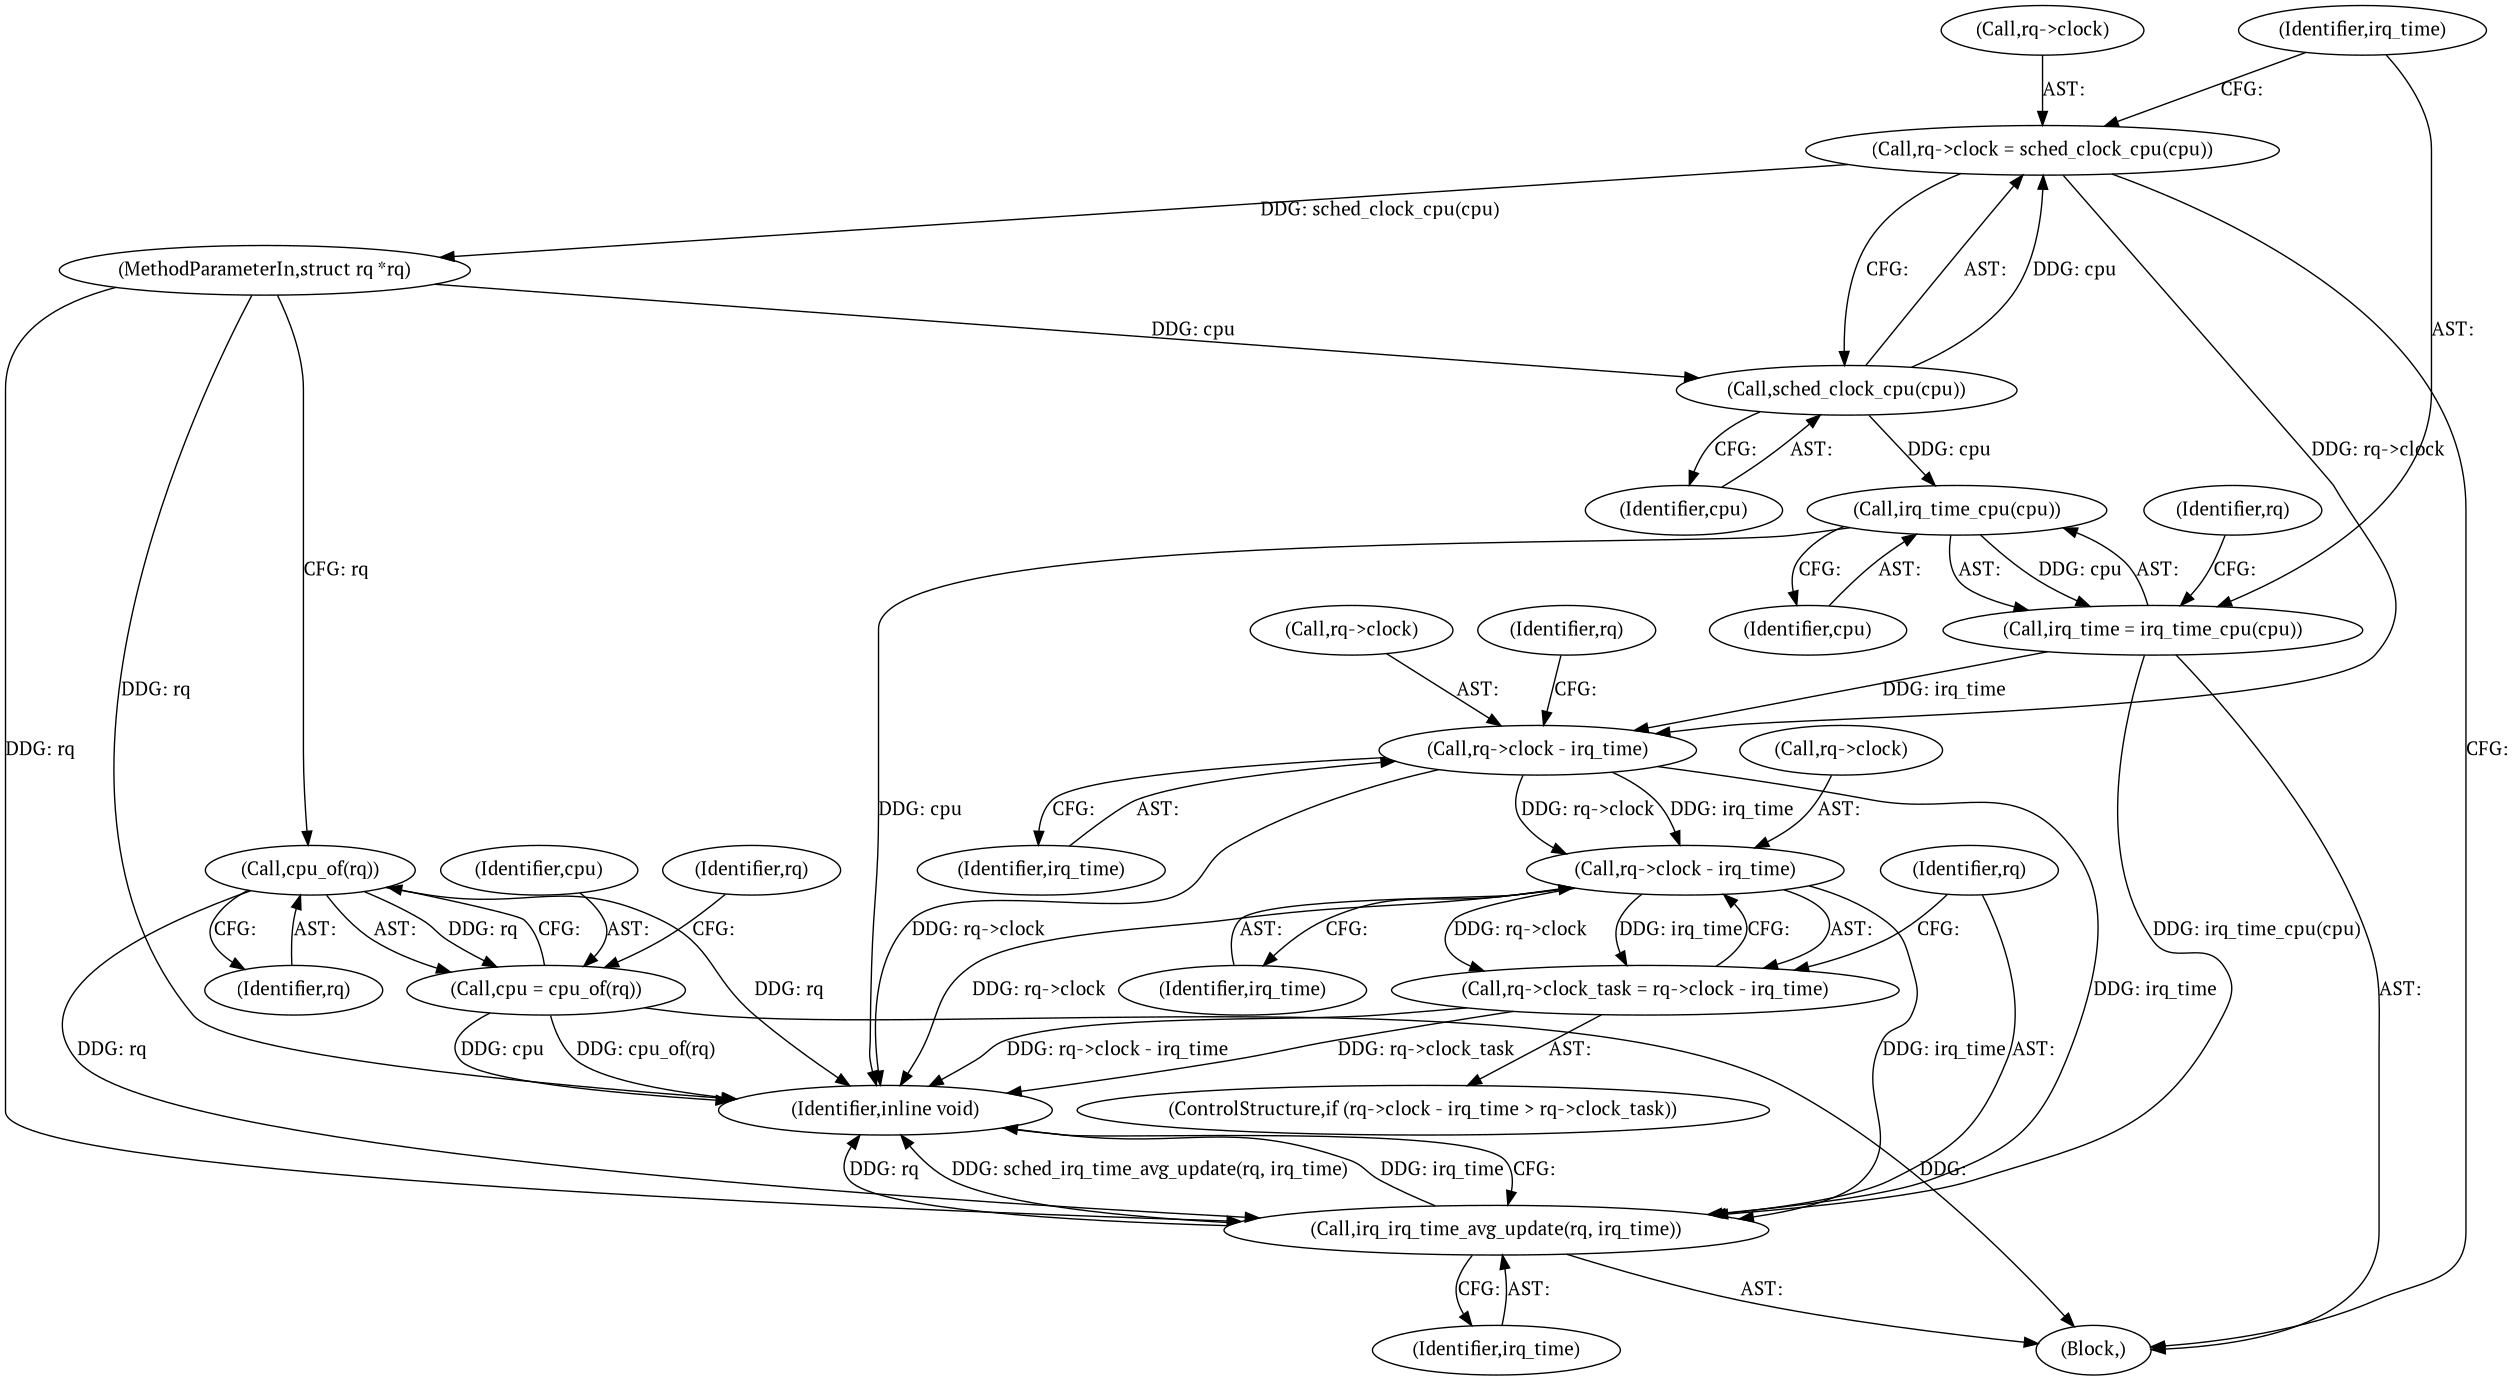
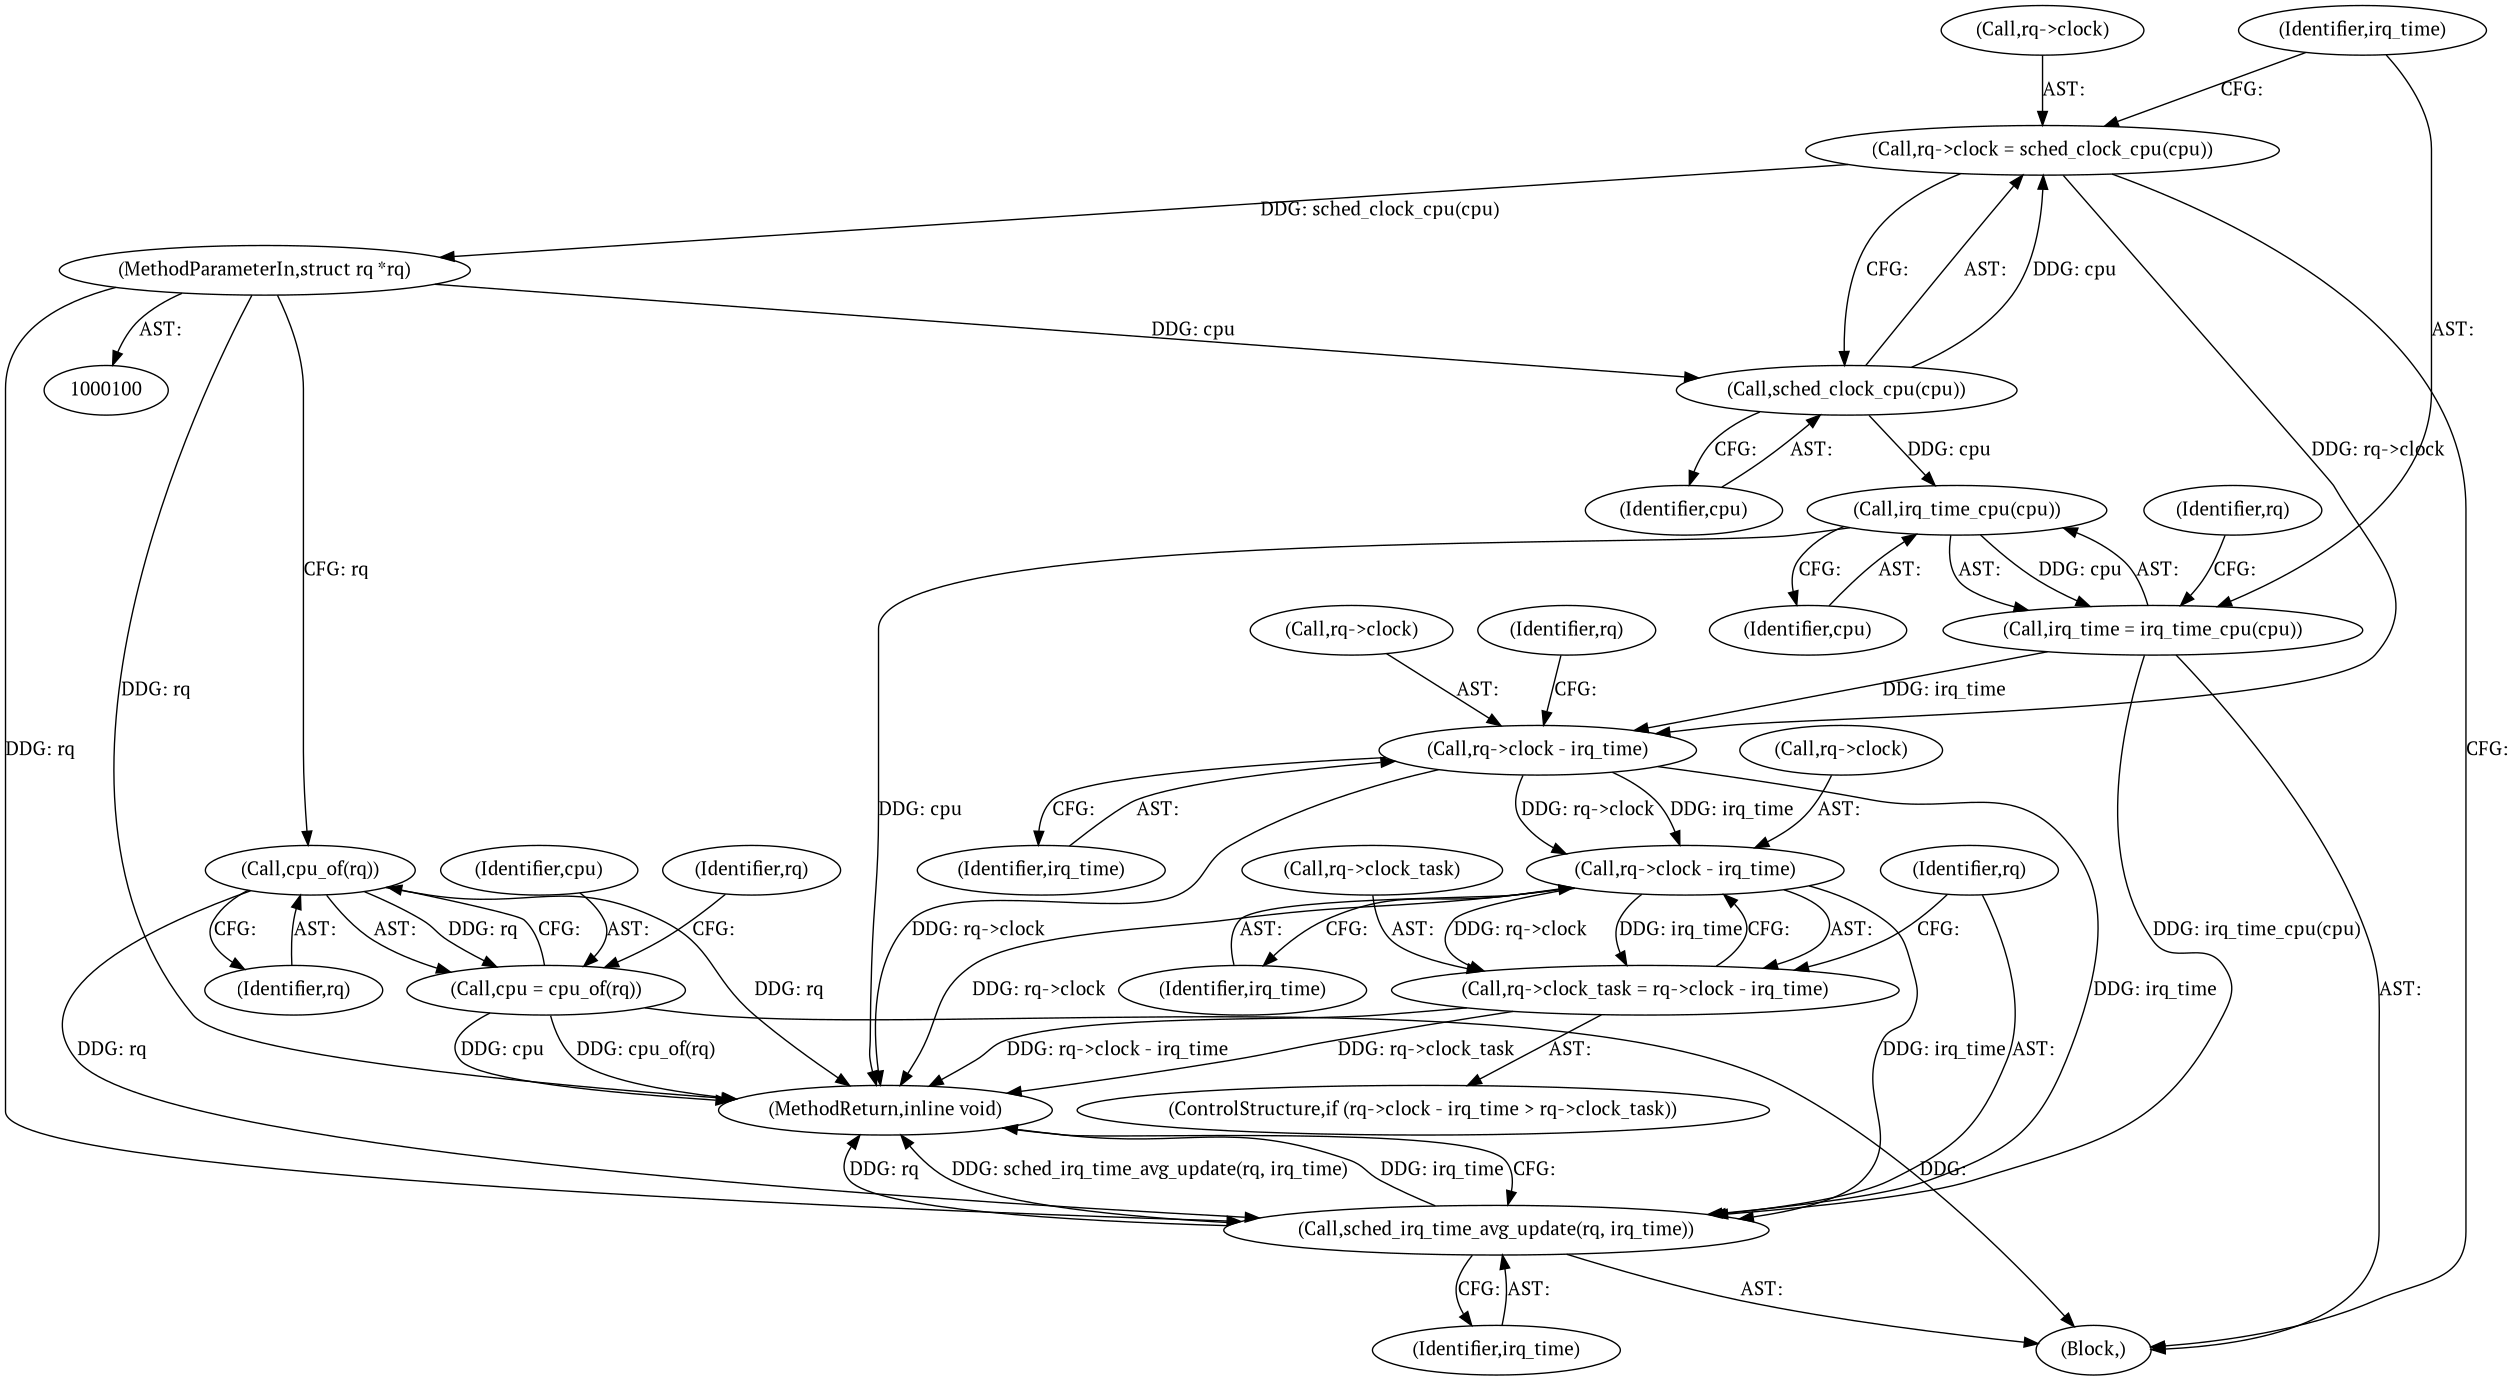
node "1000100": added
node "(Call,rq->clock_task)": added
node "(Identifier,inline void)": label "(Identifier,inline void)" -> "(MethodReturn,inline void)"
node "(Call,irq_irq_time_avg_update(rq, irq_time))": label "(Call,irq_irq_time_avg_update(rq, irq_time))" -> "(Call,sched_irq_time_avg_update(rq, irq_time))"
